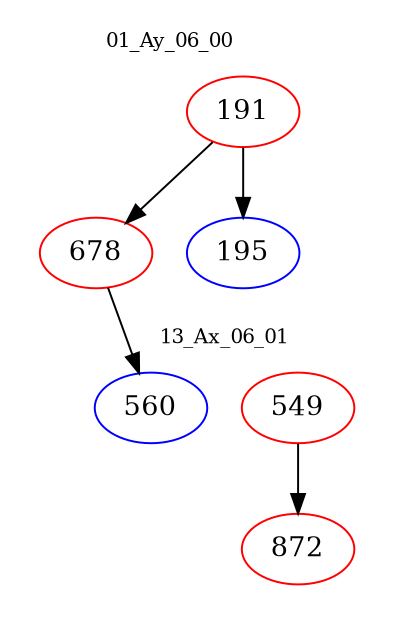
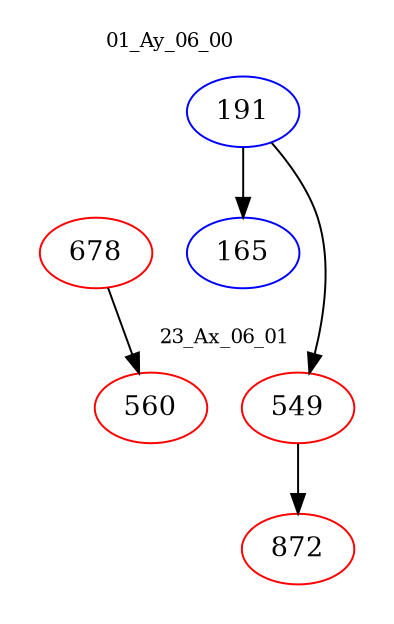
node "191": color red -> blue
edge "191" -> "678": now "191" -> "549"
node "195": label "195" -> "165"
cluster "13_Ax_06_01": label "13_Ax_06_01" -> "23_Ax_06_01"
node "560": color blue -> red
